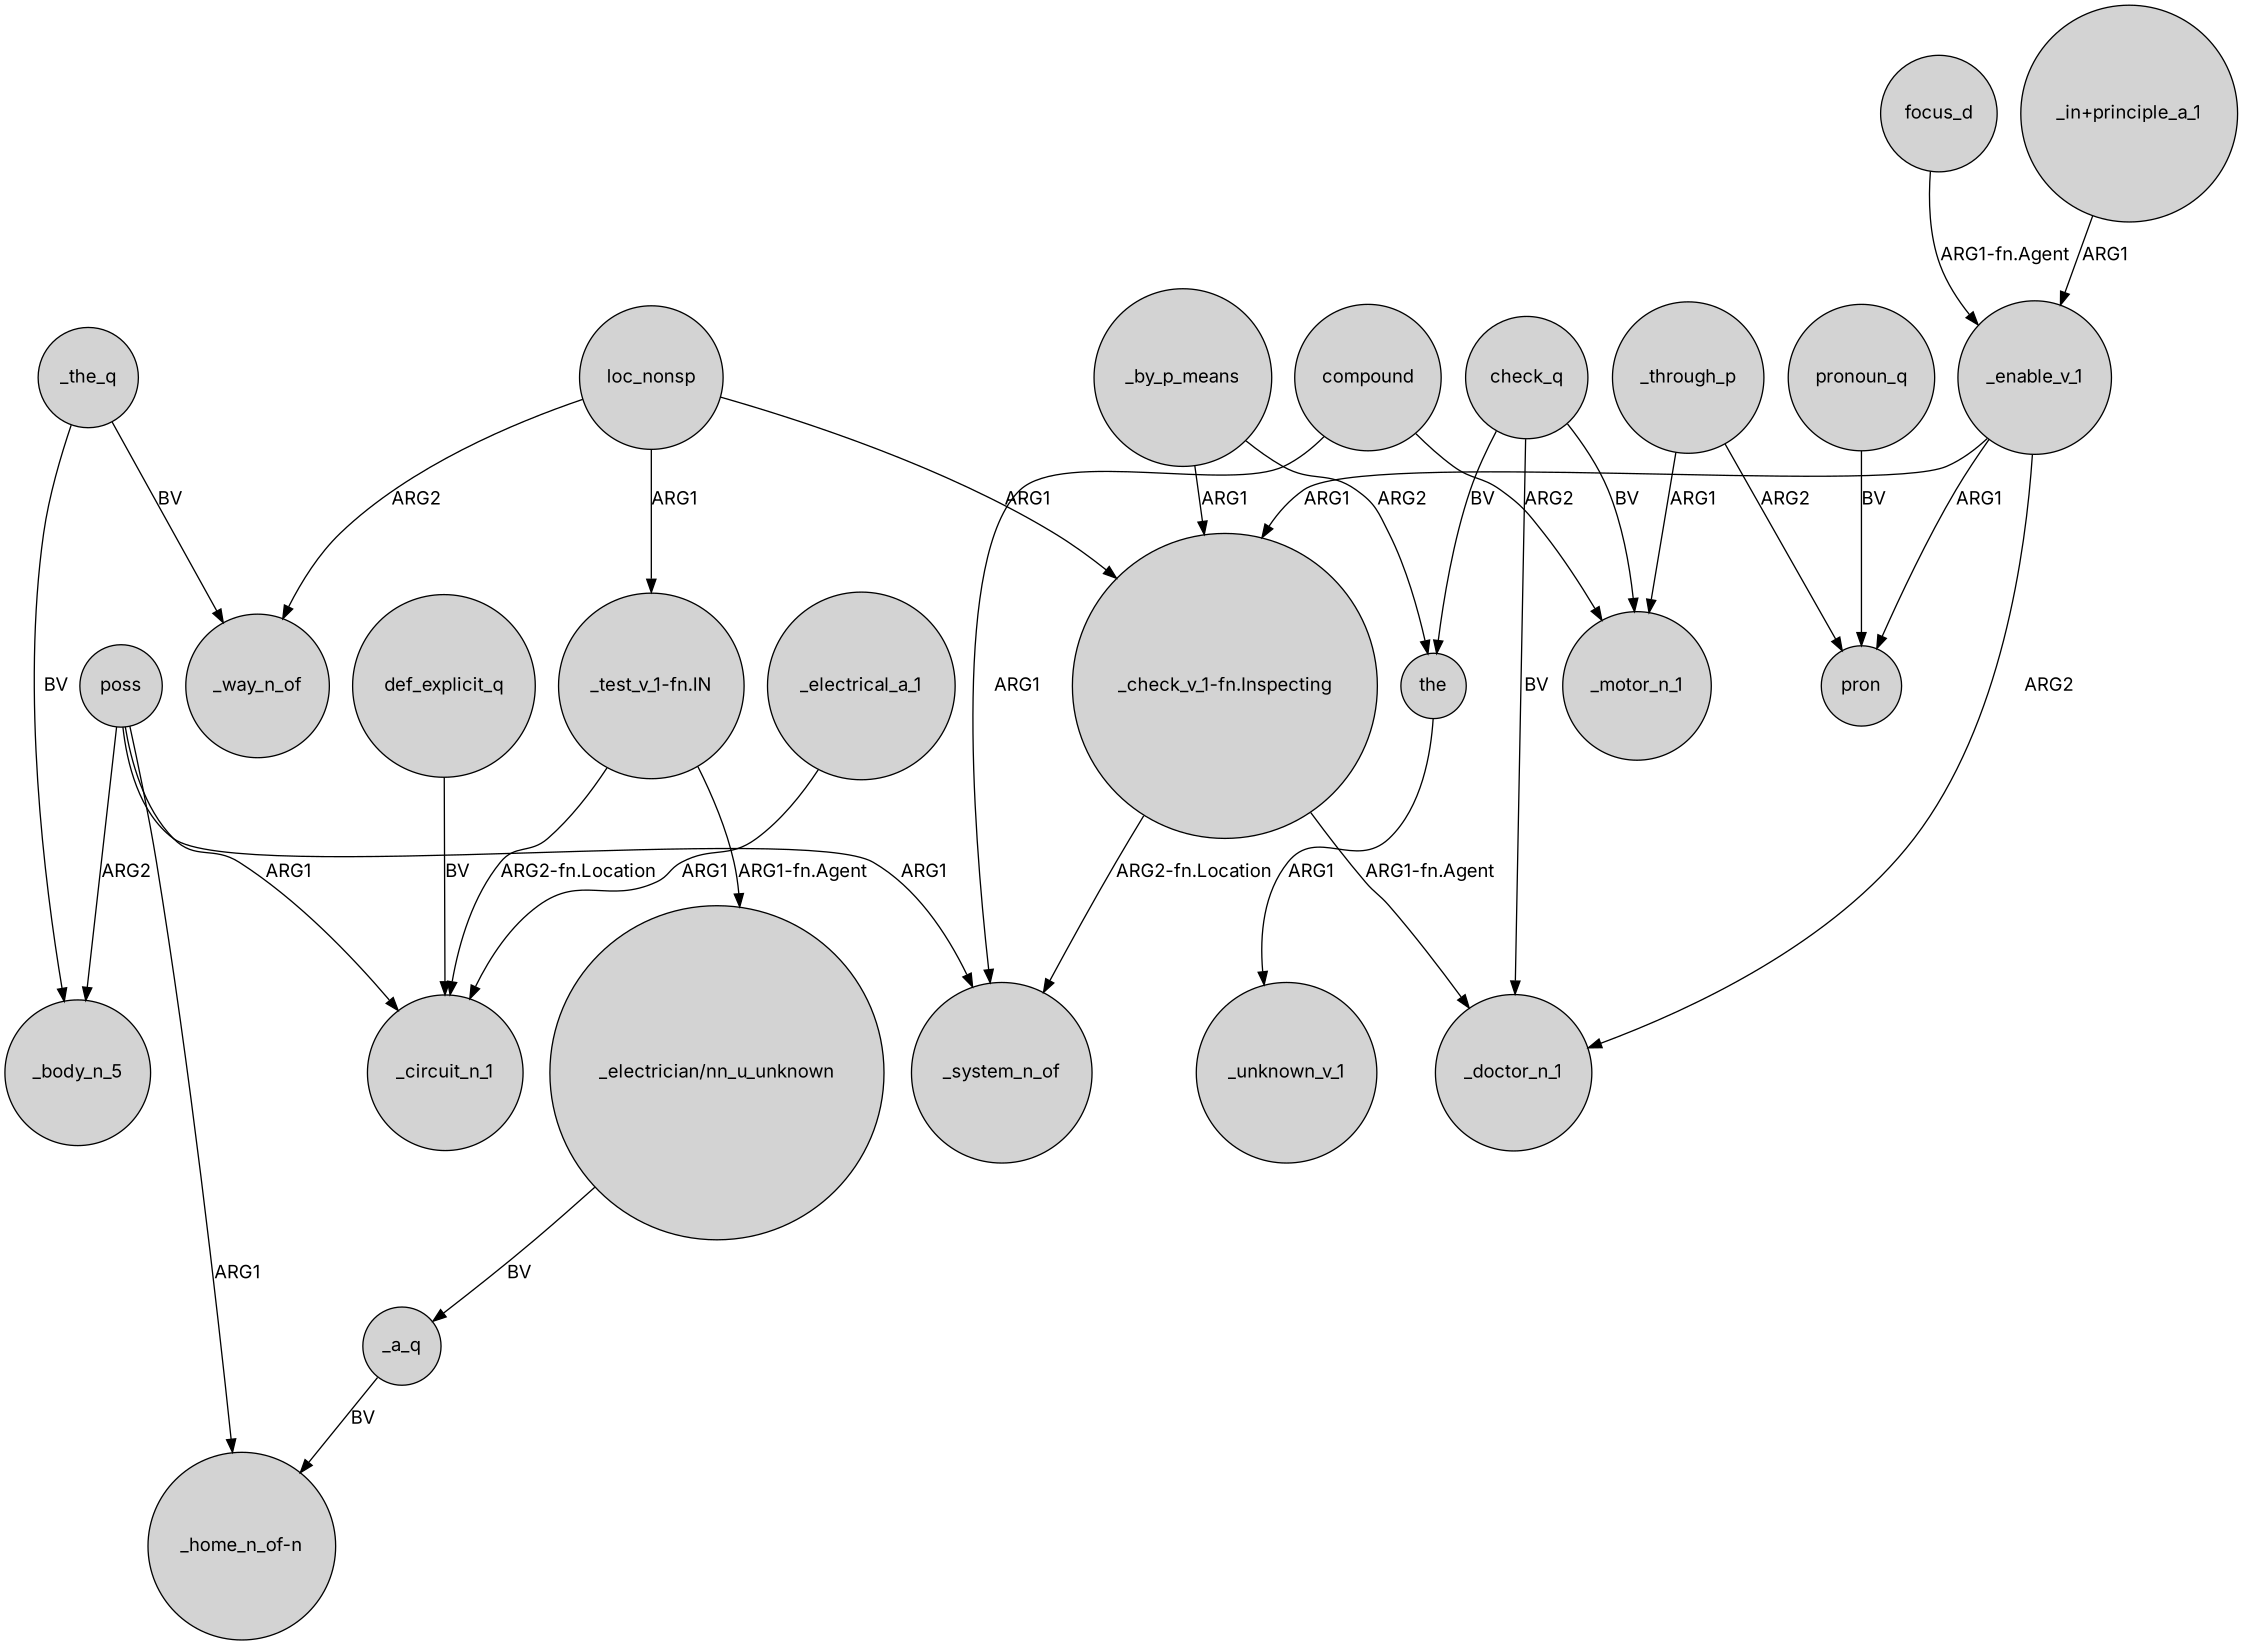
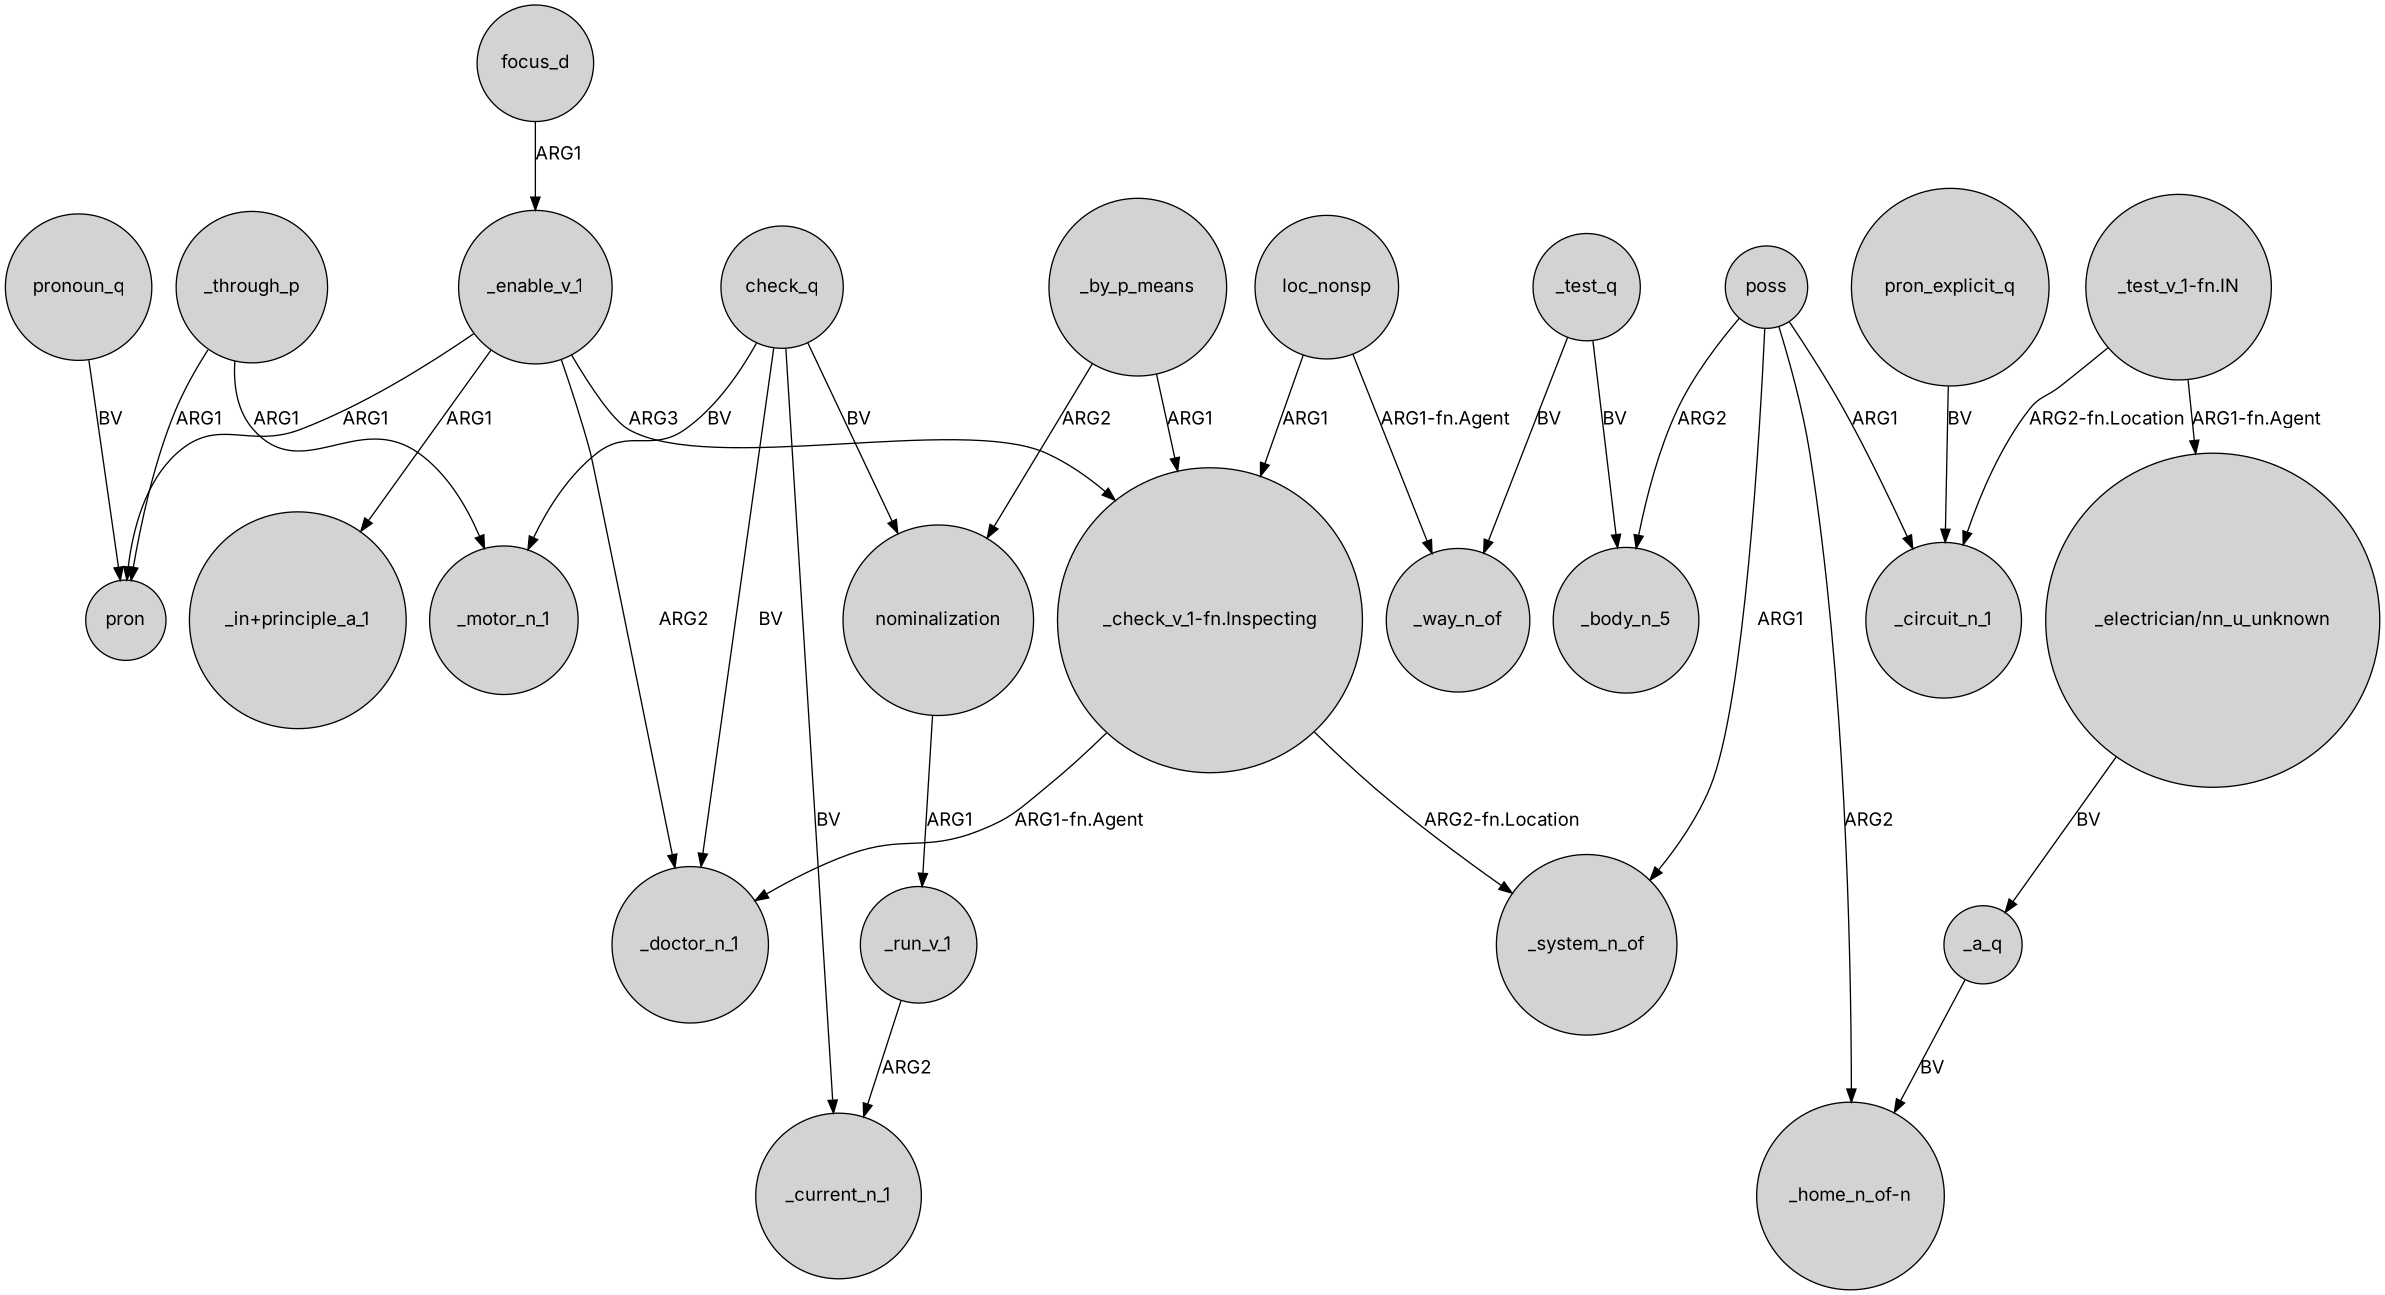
edge "_in+principle_a_1" -> "_enable_v_1": reversed
edge "focus_d" -> "_enable_v_1": label "ARG1-fn.Agent" -> "ARG1"
node "_the_q": label "_the_q" -> "_test_q"
node "compound": removed
edge "loc_nonsp" -> "_way_n_of": label "ARG2" -> "ARG1-fn.Agent"
edge "_enable_v_1" -> "_check_v_1-fn.Inspecting": label "ARG1" -> "ARG3"
edge "_through_p" -> "pron": label "ARG2" -> "ARG1"
edge "loc_nonsp" -> "_test_v_1-fn.IN": removed, label "ARG1"
node "def_explicit_q": label "def_explicit_q" -> "pron_explicit_q"
node "_electrical_a_1": removed
node "the": label "the" -> "nominalization"
node "_unknown_v_1": label "_unknown_v_1" -> "_run_v_1"
node "_current_n_1": added
edge "poss" -> "_home_n_of-n": label "ARG1" -> "ARG2"
